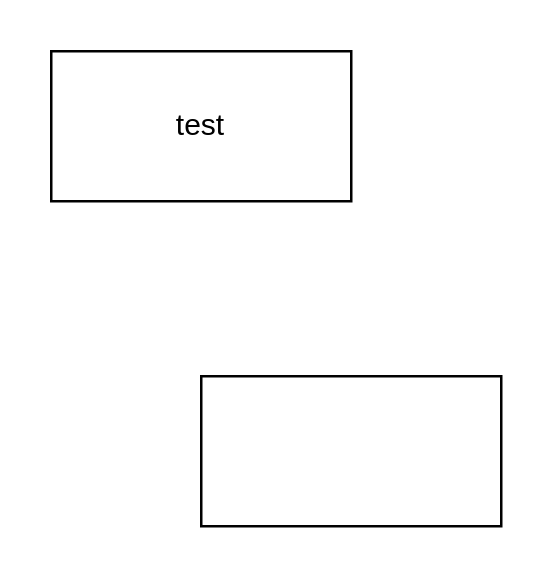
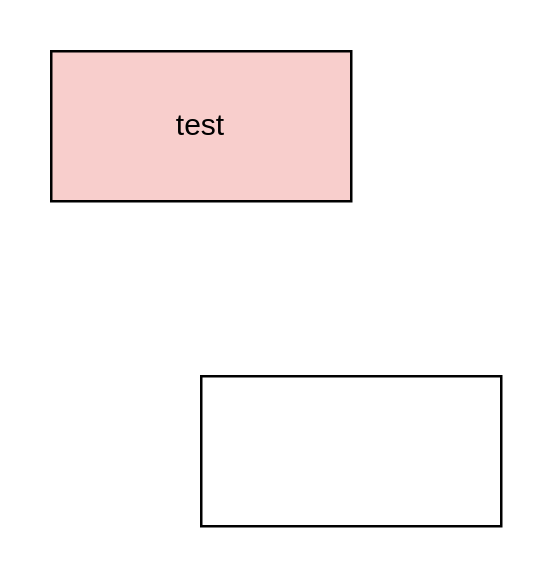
node "test": fillcolor #ffffff -> #f8cecc
